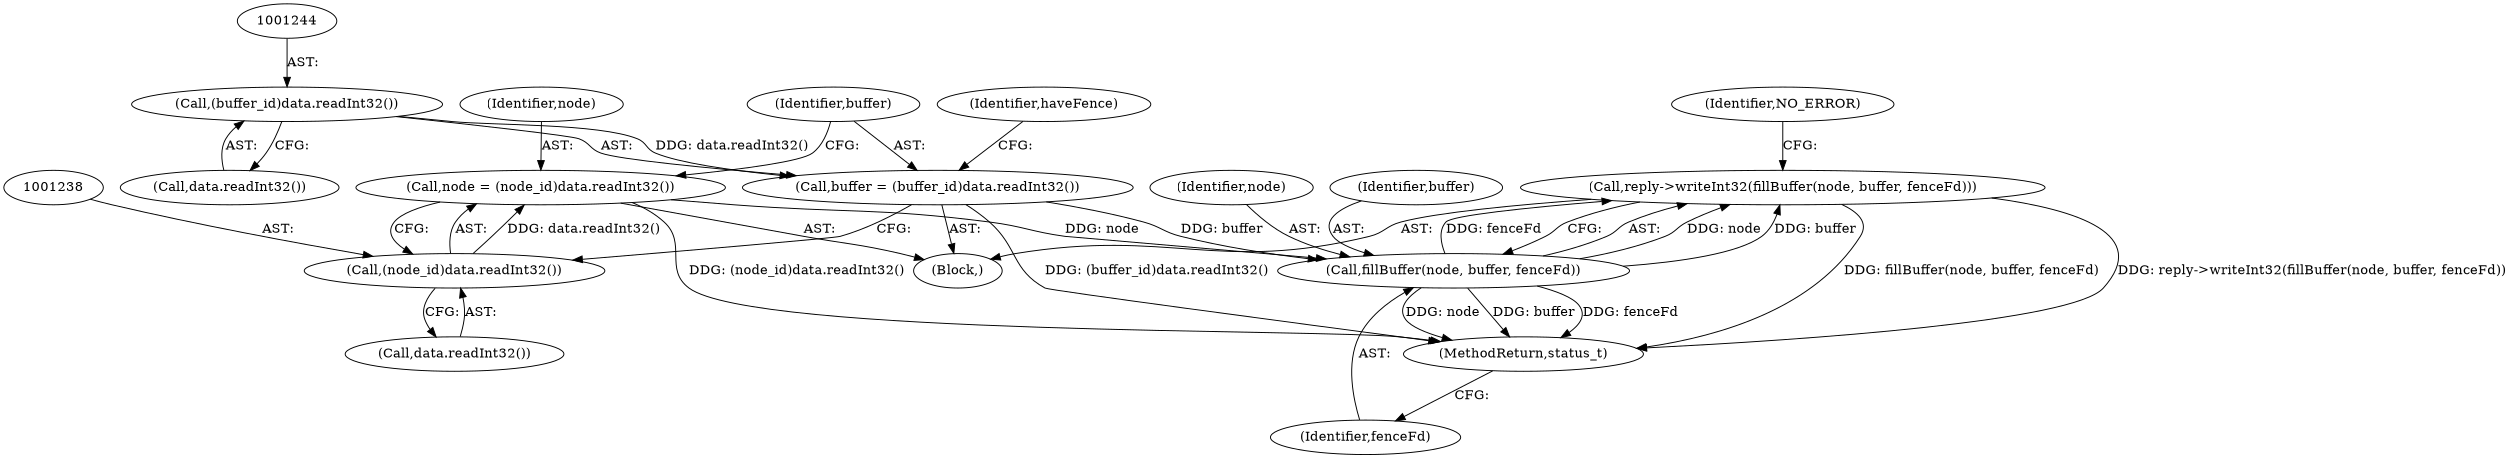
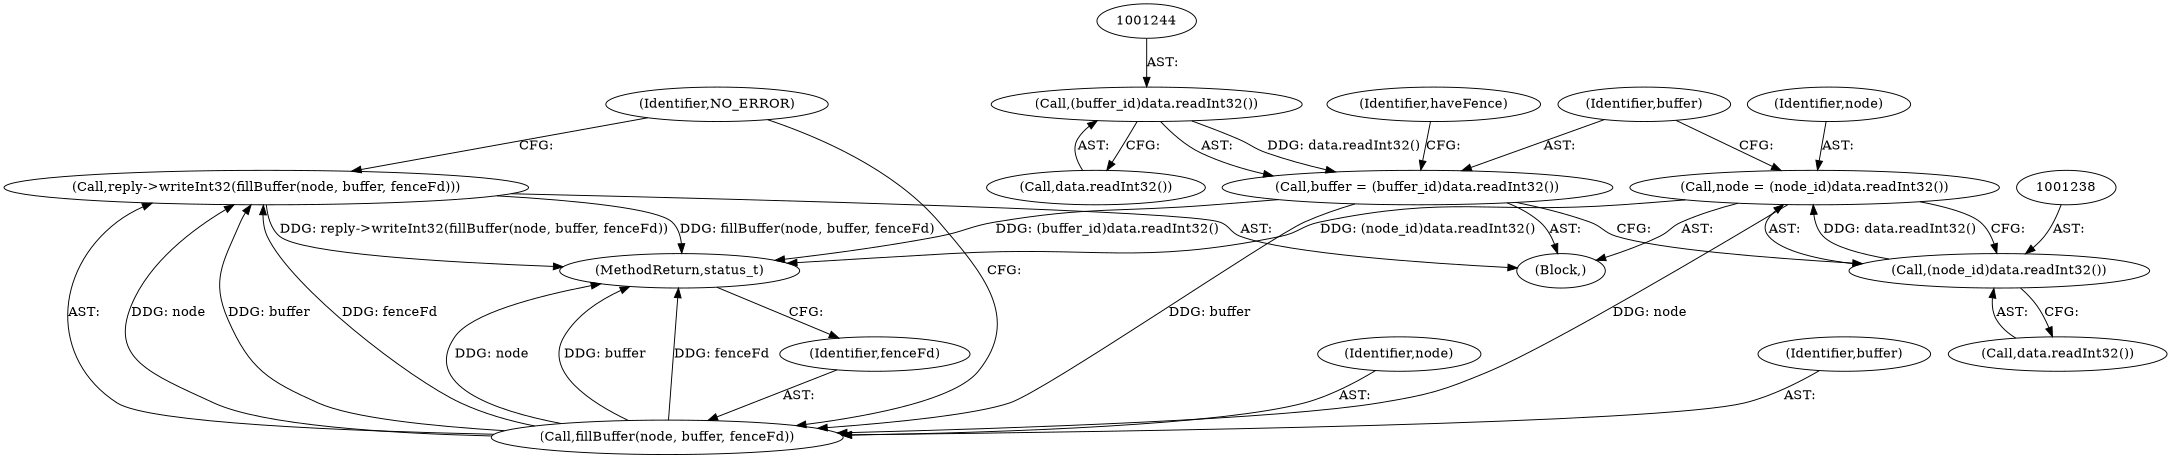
edge "(Call,reply->writeInt32(fillBuffer(node, buffer, fenceFd)))" -> "(Call,fillBuffer(node, buffer, fenceFd))": now "(Identifier,NO_ERROR)" -> "(Call,fillBuffer(node, buffer, fenceFd))"
